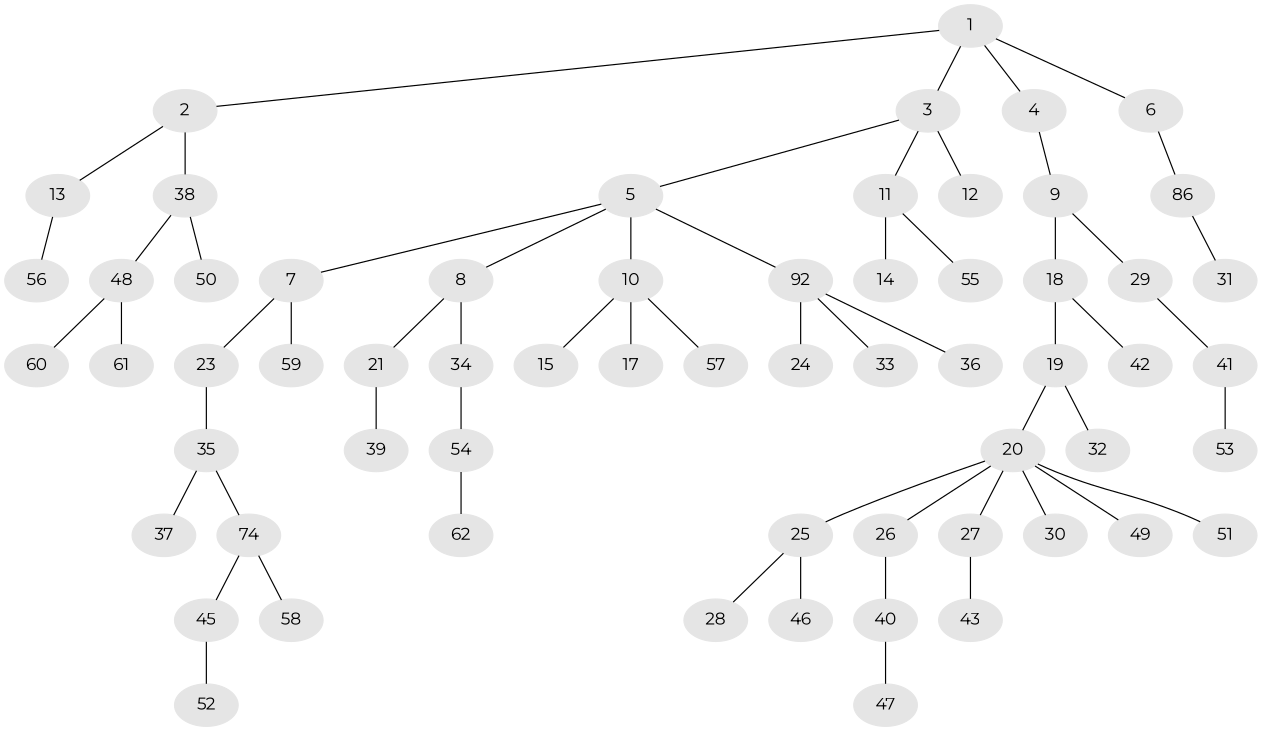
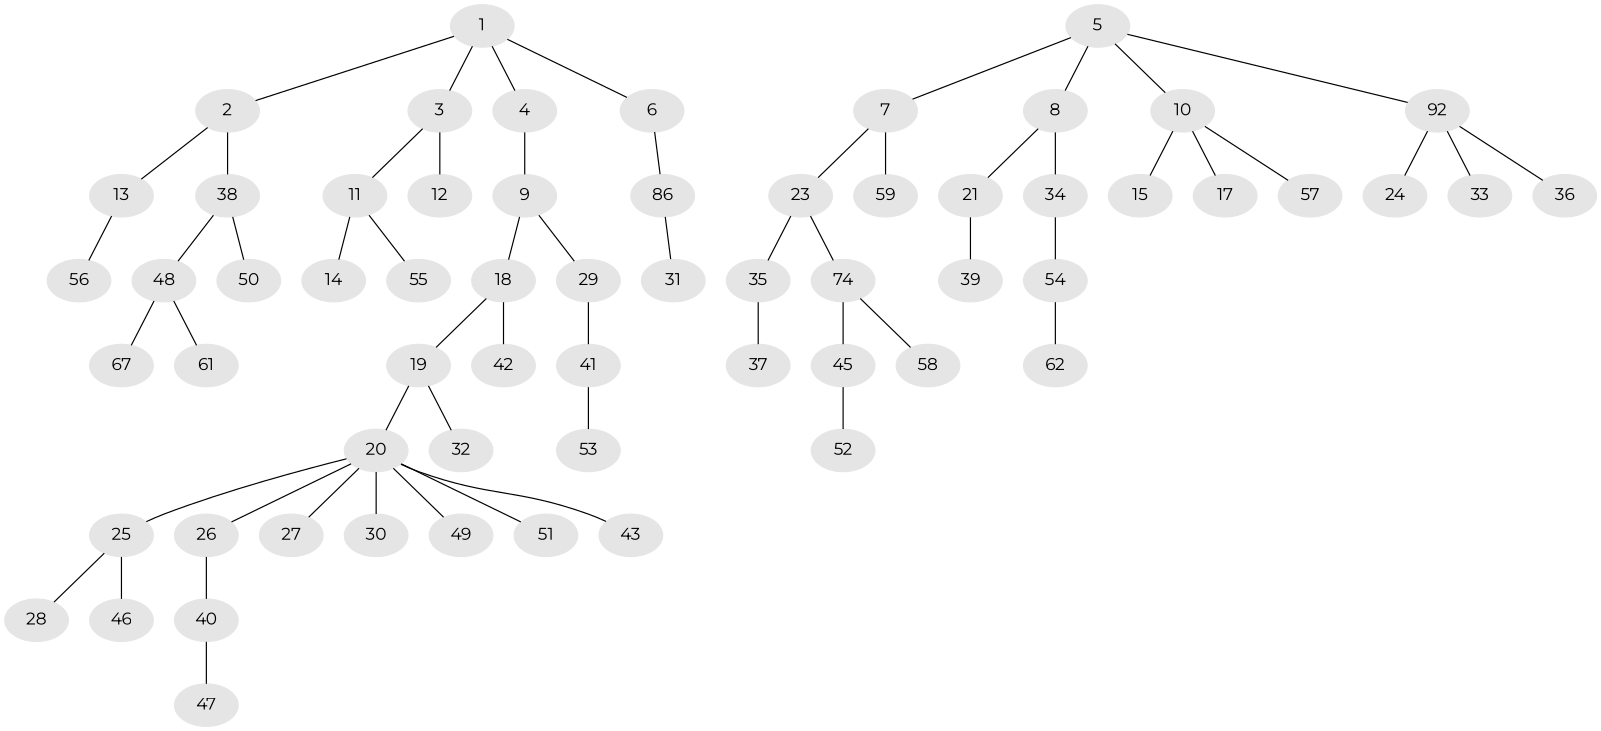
edge "3" -- "5": removed
node "60": label "60" -> "67"
edge "35" -- "74": now "23" -- "74"
edge "27" -- "43": now "20" -- "43"
